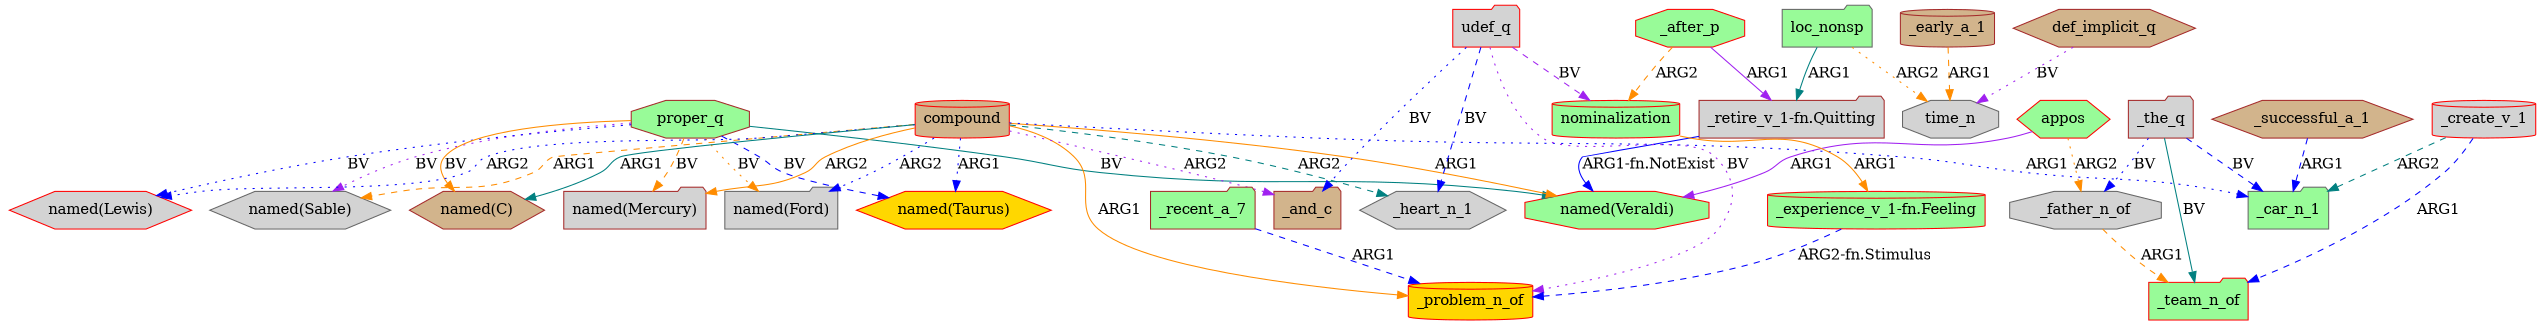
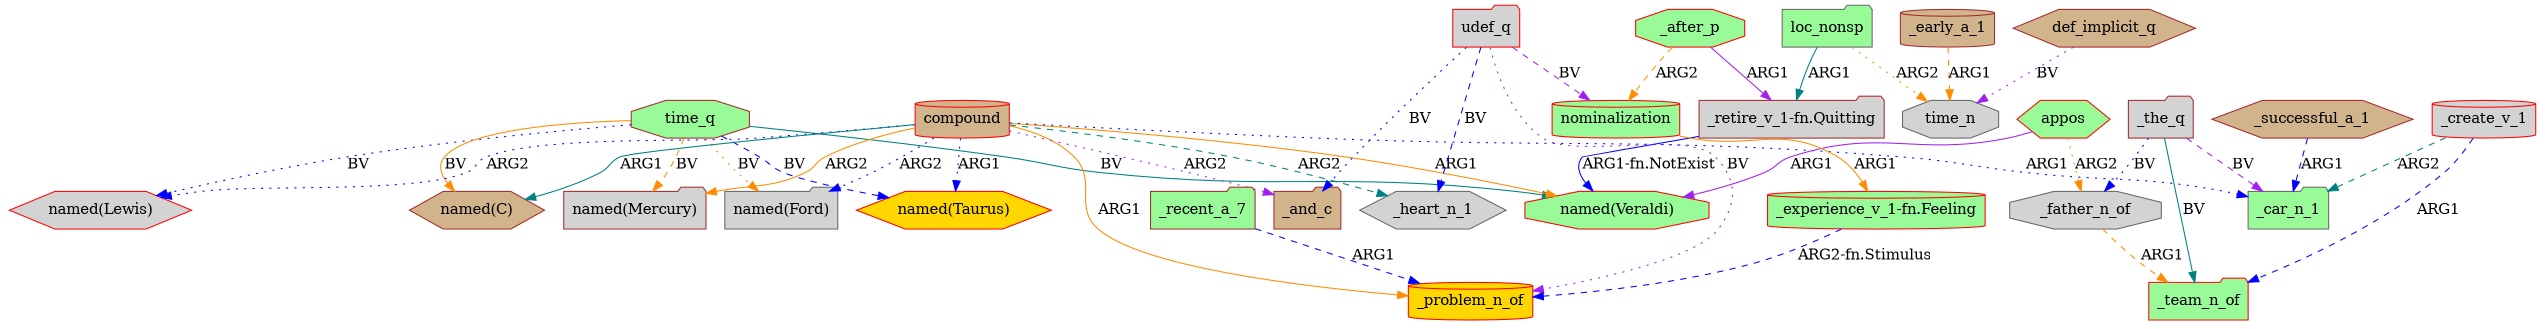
node "proper_q": label "proper_q" -> "time_q"
edge "_the_q" -> "_car_n_1": color blue -> purple
node "named(Sable)": removed
